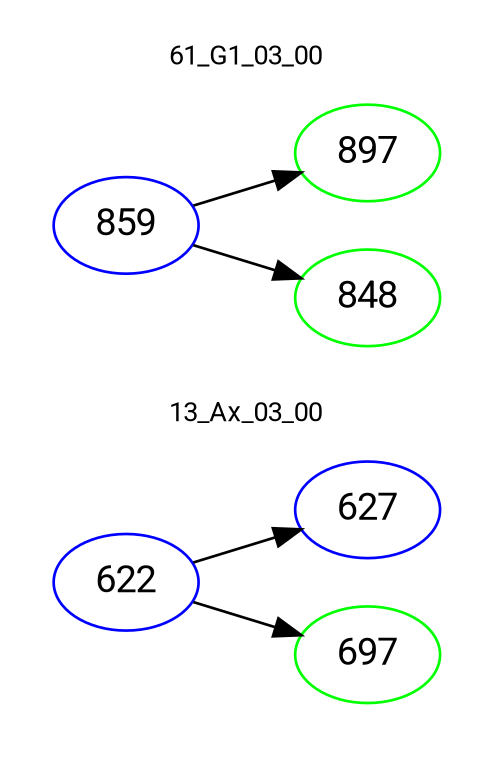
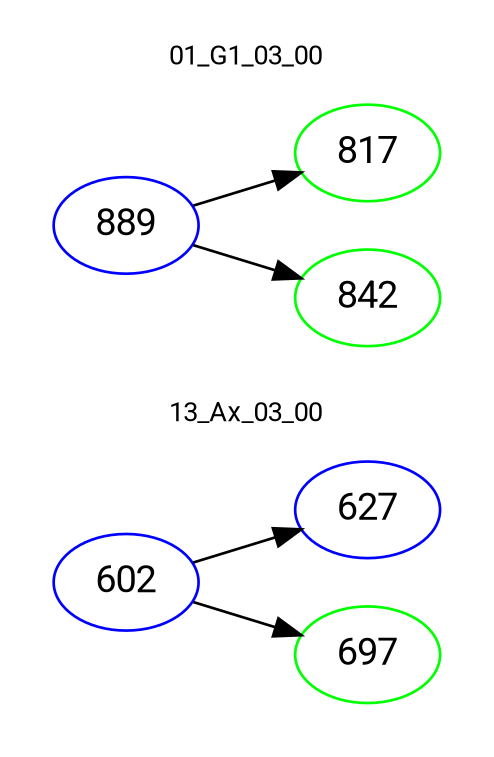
cluster "61_G1_03_00": label "61_G1_03_00" -> "01_G1_03_00"
node "897": label "897" -> "817"
node "859": label "859" -> "889"
node "848": label "848" -> "842"
node "622": label "622" -> "602"
